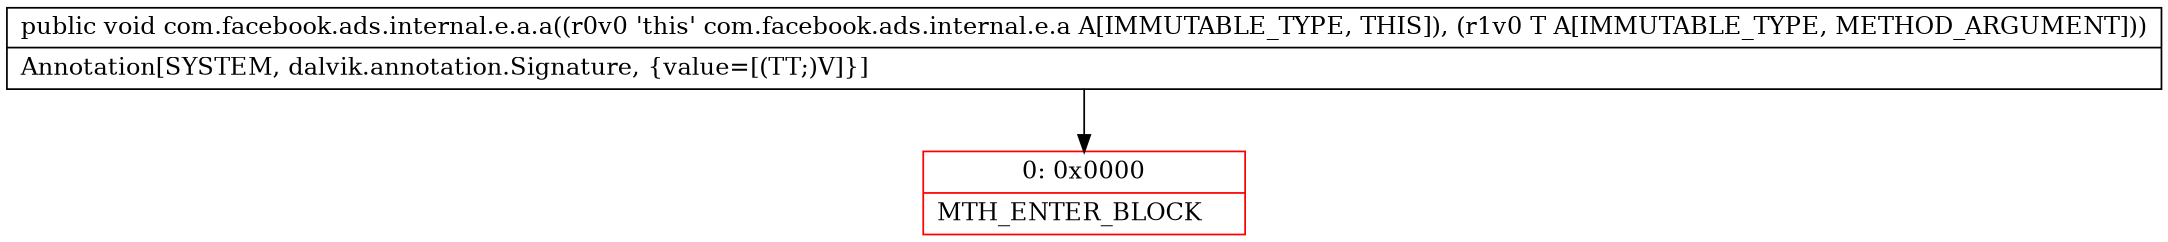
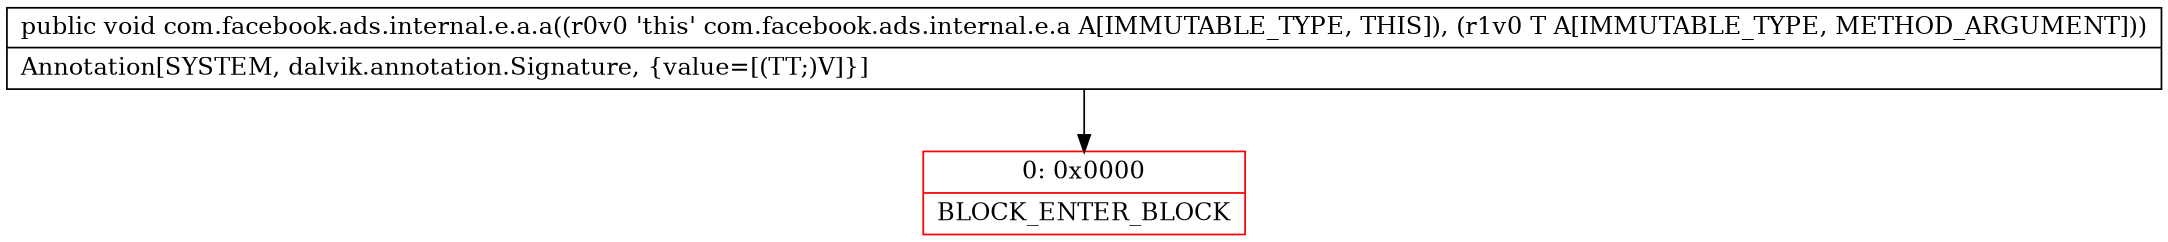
node "0: 0x0000": text "MTH_ENTER_BLOCK" -> "BLOCK_ENTER_BLOCK"
